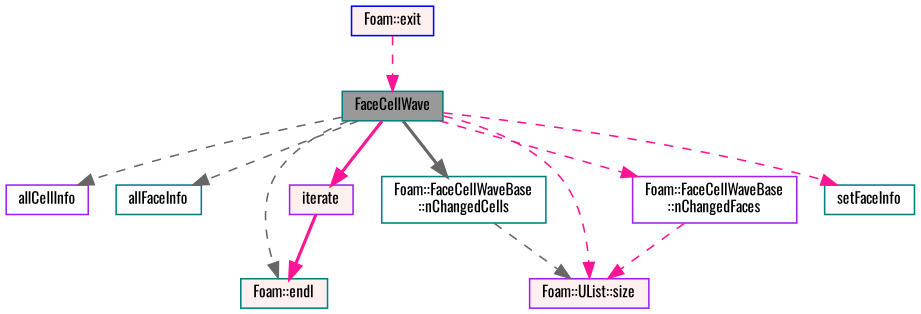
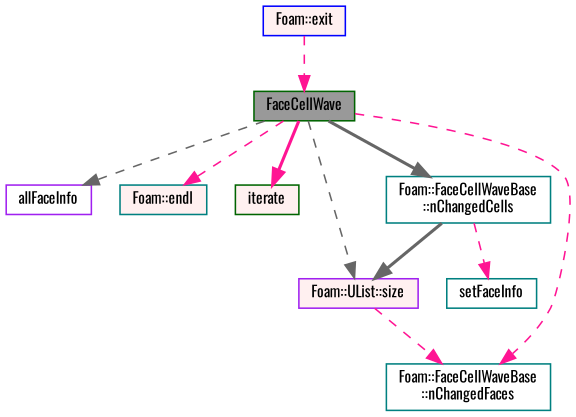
node "FaceCellWave": color teal -> darkgreen
edge "FaceCellWave" -> "setFaceInfo": now "Foam::FaceCellWaveBase ::nChangedCells" -> "setFaceInfo"
edge "FaceCellWave" -> "Foam::UList::size": color deeppink -> gray40
edge "FaceCellWave" -> "Foam::endl": color gray40 -> deeppink
node "allCellInfo": removed
node "allFaceInfo": color teal -> purple
node "iterate": color purple -> darkgreen
node "Foam::FaceCellWaveBase ::nChangedFaces": color purple -> teal
edge "iterate" -> "Foam::endl": removed
edge "Foam::FaceCellWaveBase ::nChangedCells" -> "Foam::UList::size": style dashed -> bold
edge "Foam::FaceCellWaveBase ::nChangedFaces" -> "Foam::UList::size": reversed
